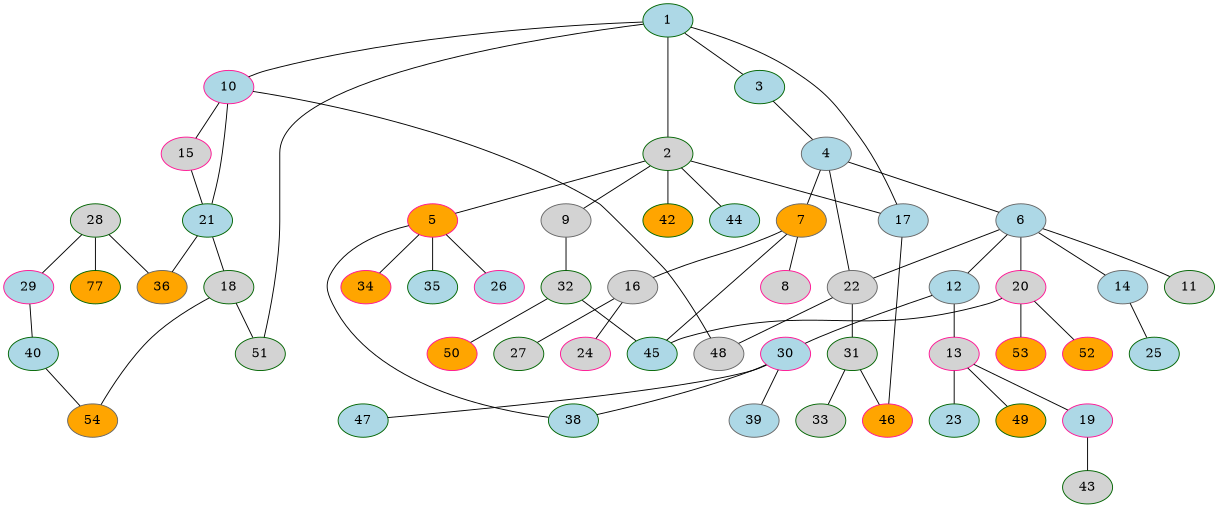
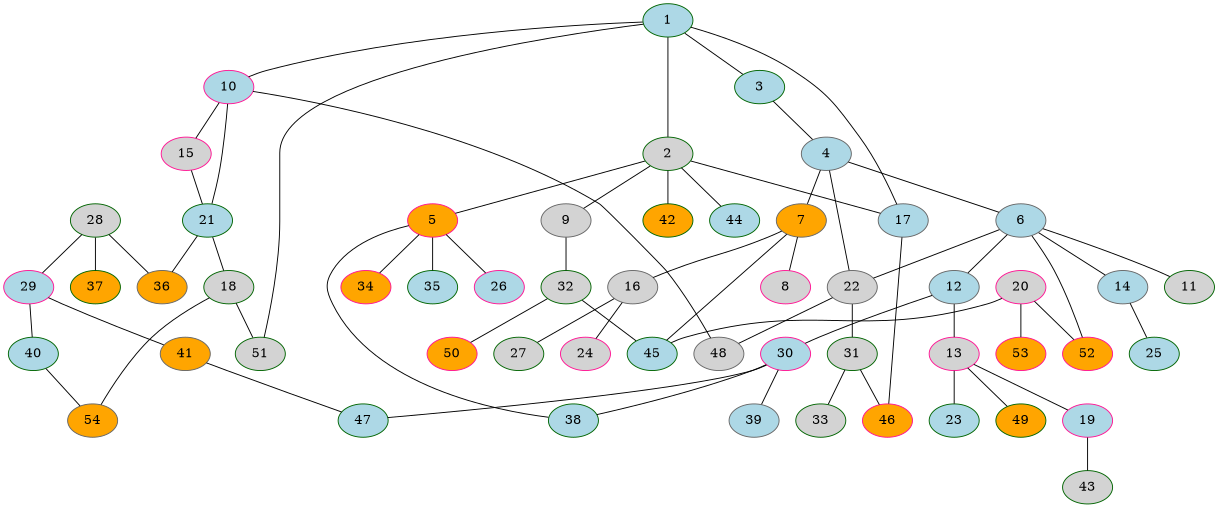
edge "6" -- "20": now "6" -- "52"
node "77": label "77" -> "37"
node "41": added
